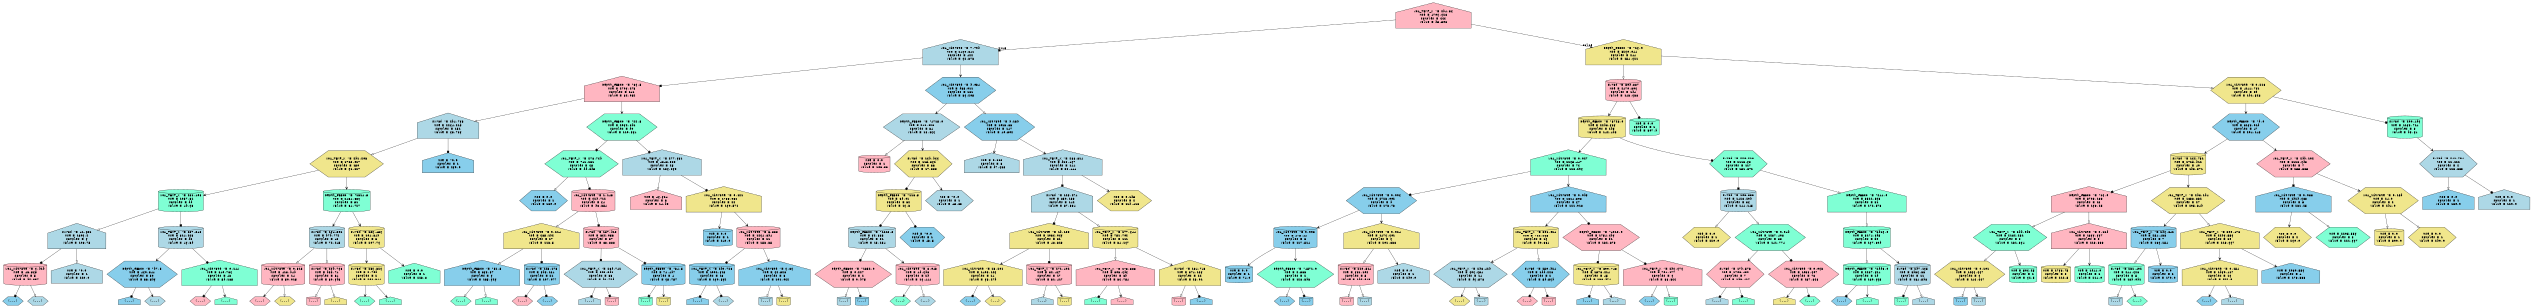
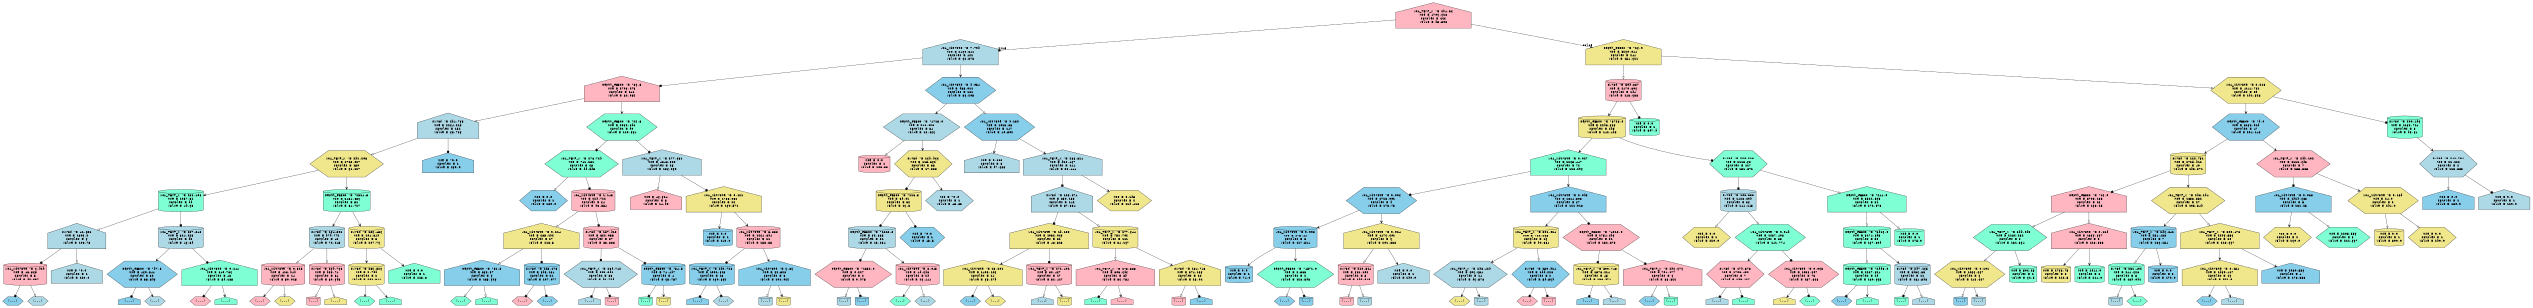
node "mse = 0.0 samples = 1 value = 275.0": added
